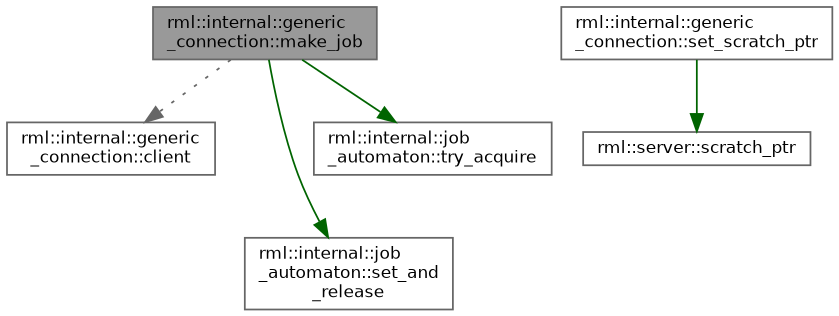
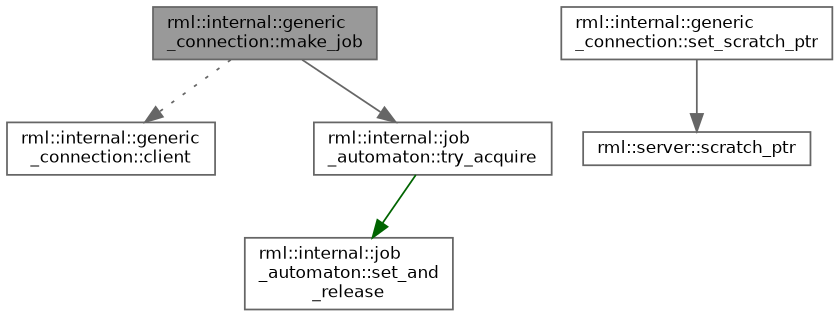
edge "rml::internal::generic _connection::make_job" -> "rml::internal::job _automaton::try_acquire": color darkgreen -> gray40
edge "rml::internal::generic _connection::set_scratch_ptr" -> "rml::server::scratch_ptr": color darkgreen -> gray40
edge "rml::internal::generic _connection::make_job" -> "rml::internal::job _automaton::set_and _release": now "rml::internal::job _automaton::try_acquire" -> "rml::internal::job _automaton::set_and _release"
